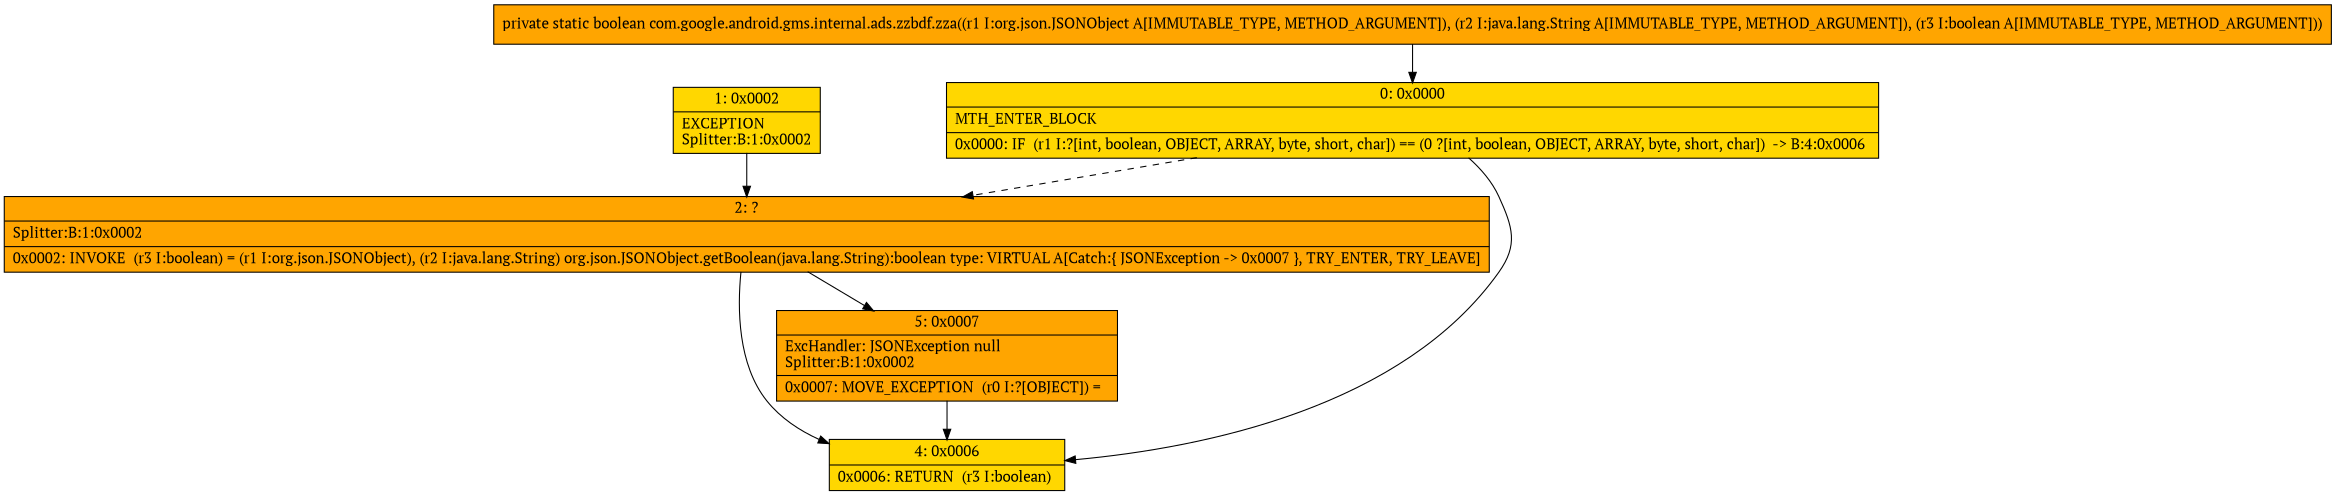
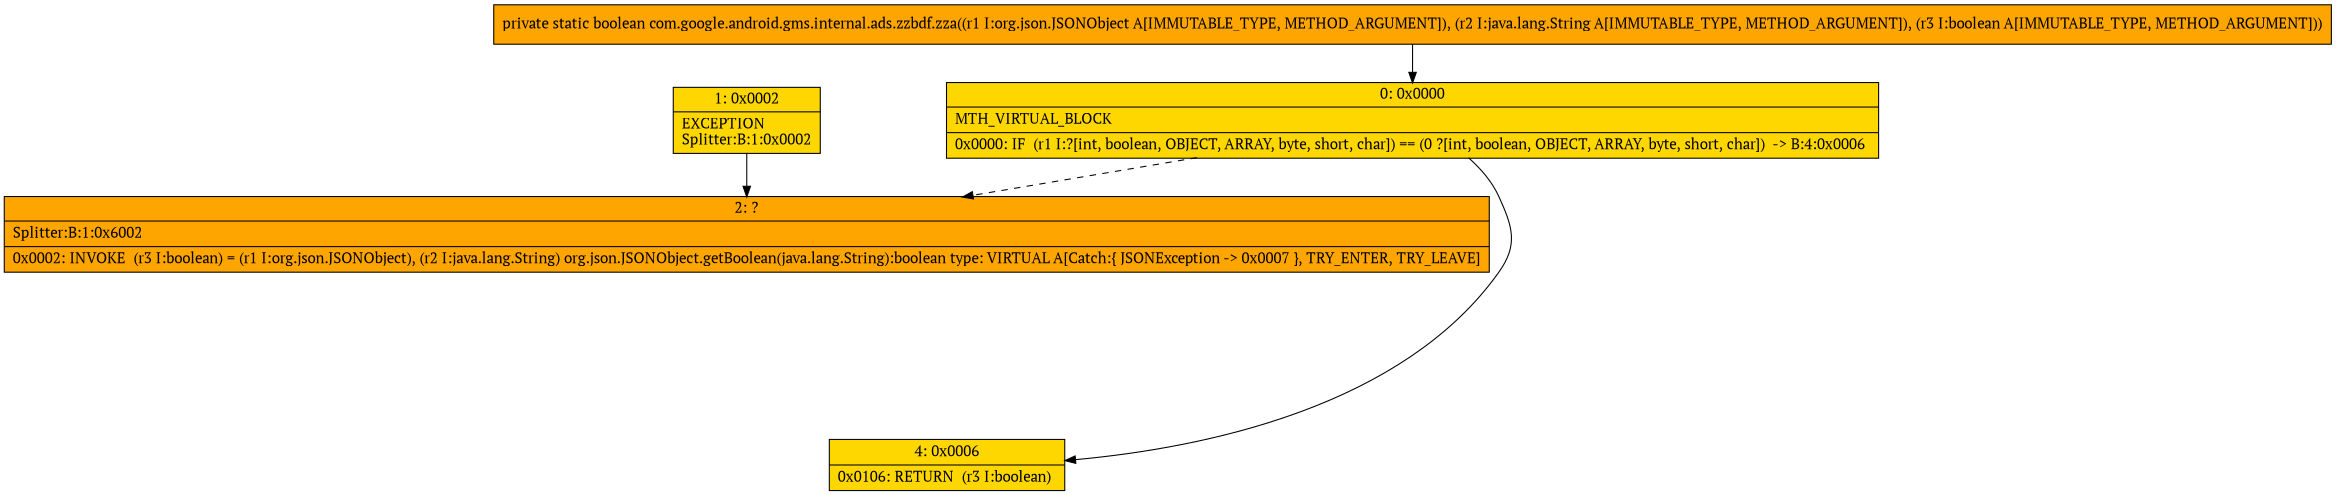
node "0: 0x0000": text "MTH_ENTER_BLOCK" -> "MTH_VIRTUAL_BLOCK"
node "2: ?": text "Splitter:B:1:0x0002" -> "Splitter:B:1:0x6002"
node "5: 0x0007": removed
edge "2: ?" -> "4: 0x0006": removed
node "4: 0x0006": text "0x0006: RETURN  (r3 I:boolean)" -> "0x0106: RETURN  (r3 I:boolean)"
